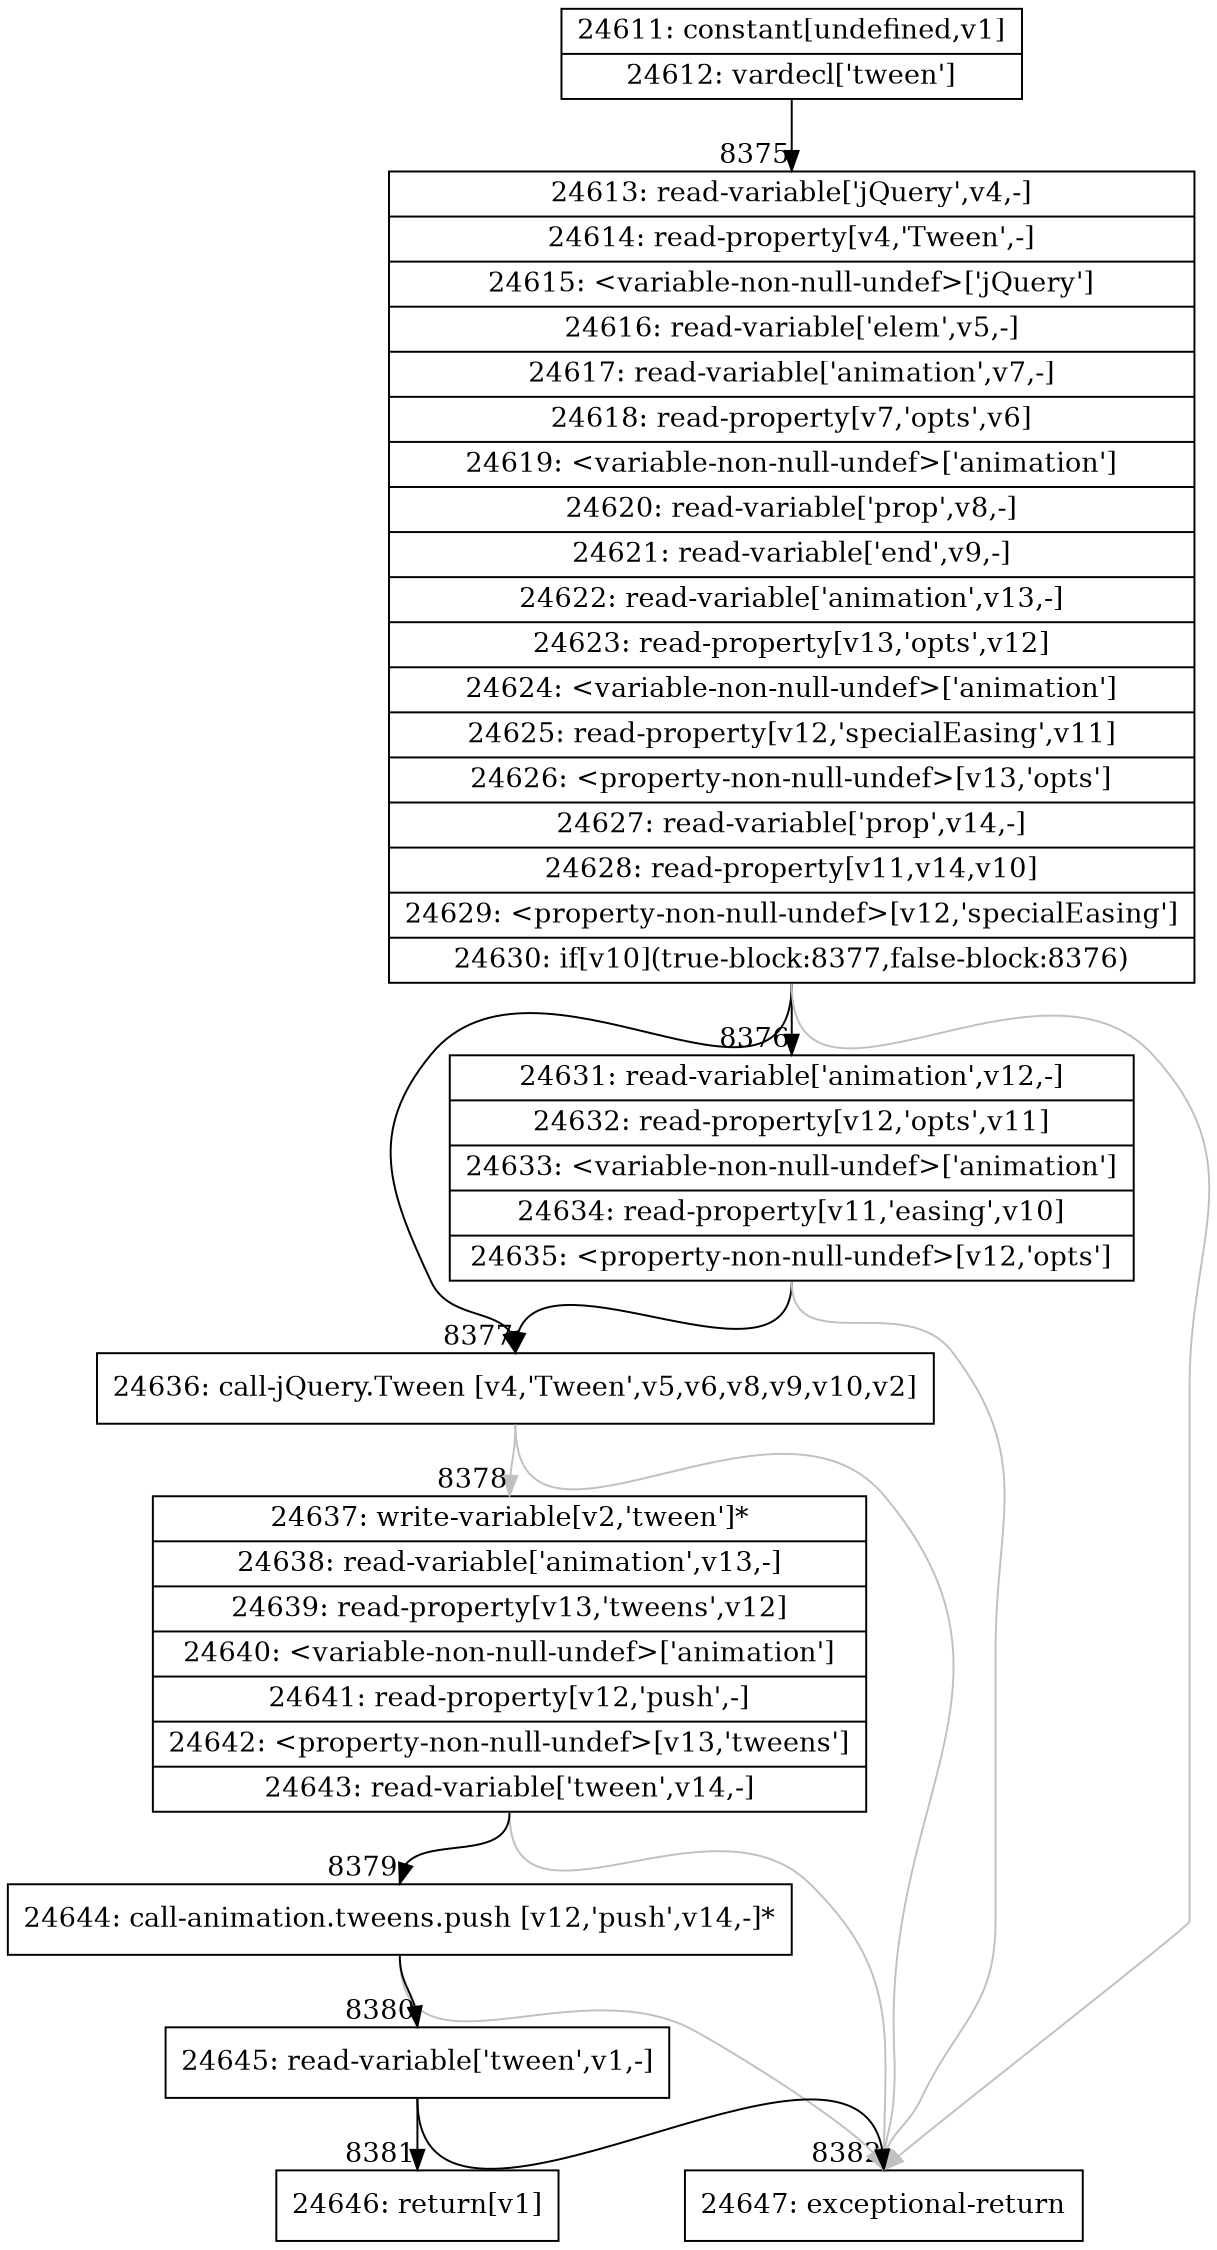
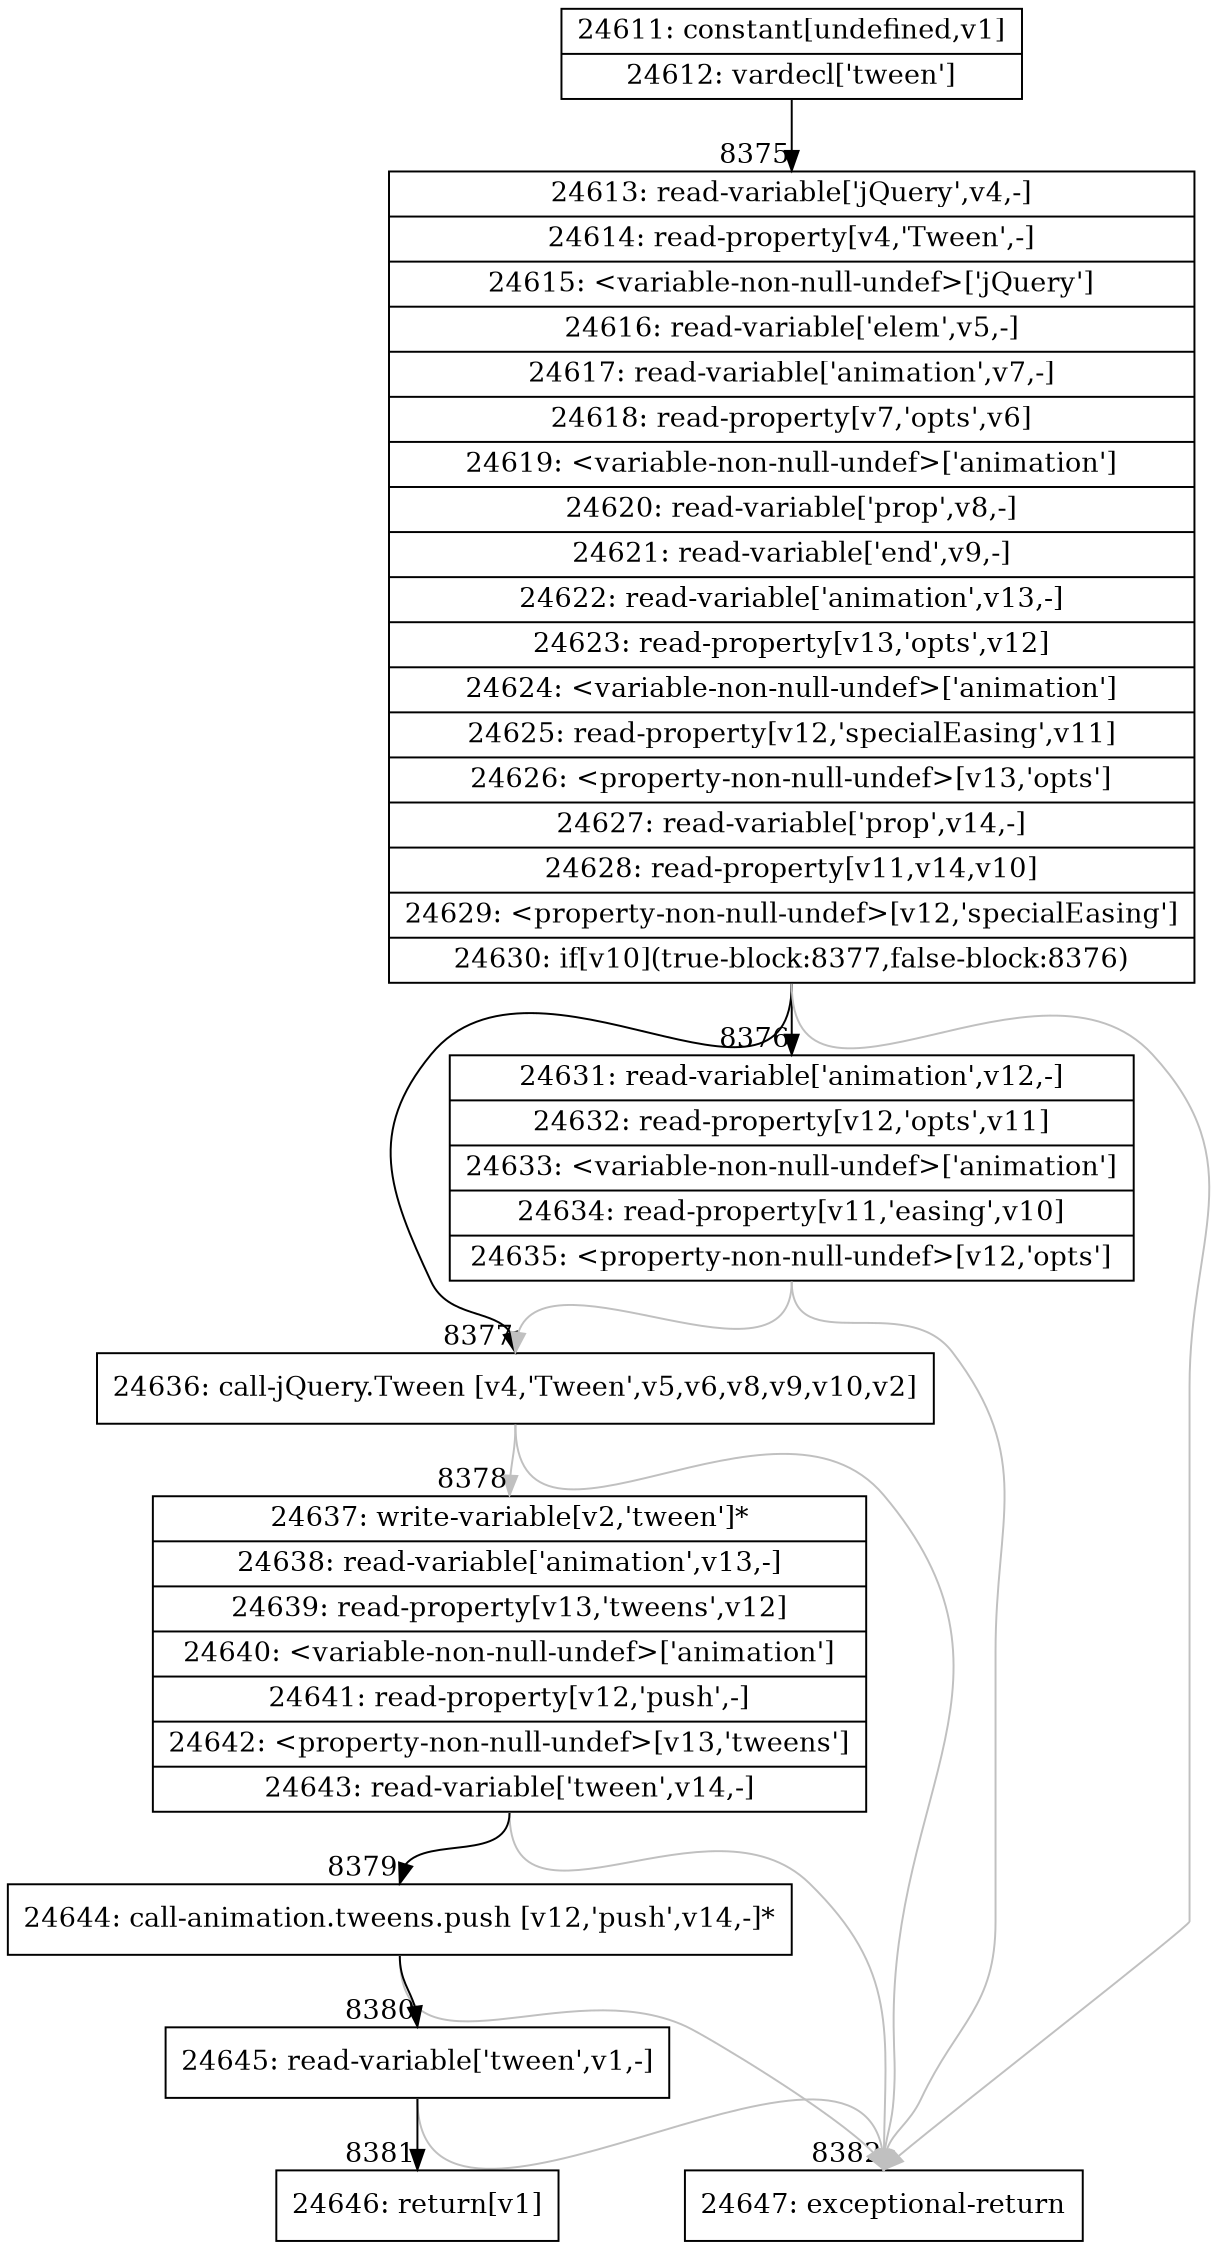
edge "24631: read-variable['animation',v12,-]" -> "24636: call-jQuery.Tween [v4,'Tween',v5,v6,v8,v9,v10,v2]": color black -> gray
edge "24645: read-variable['tween',v1,-]" -> "24647: exceptional-return": color black -> gray
